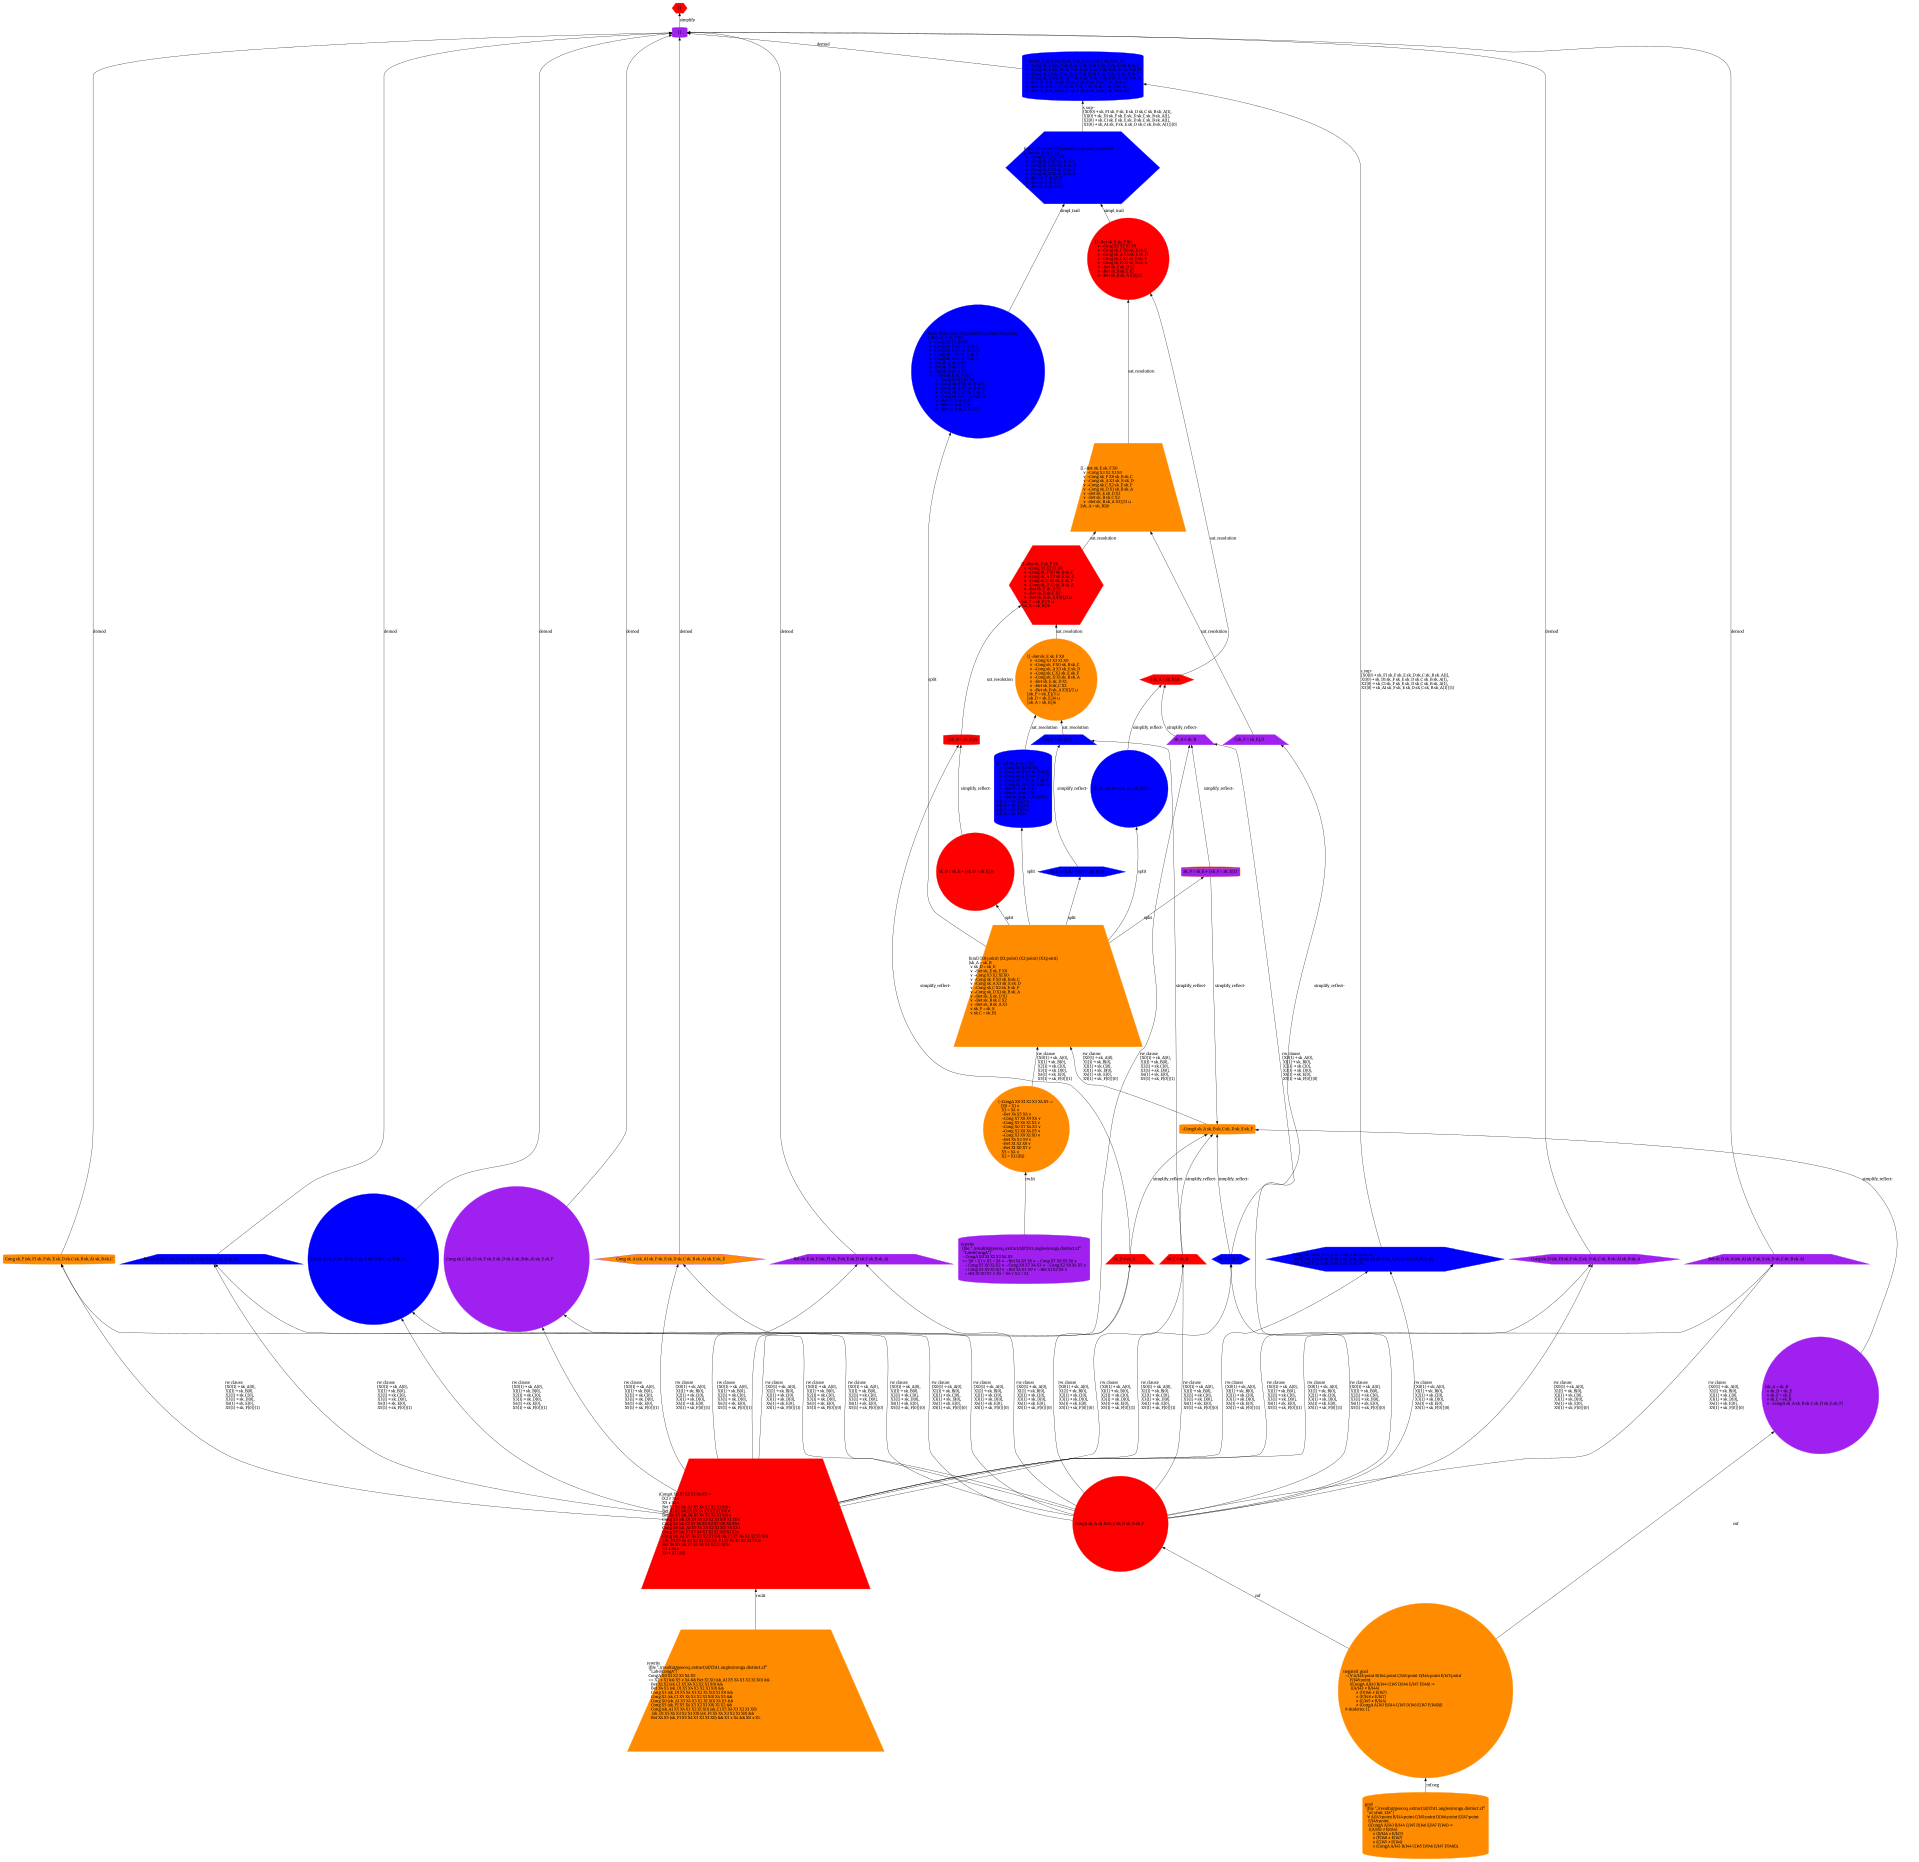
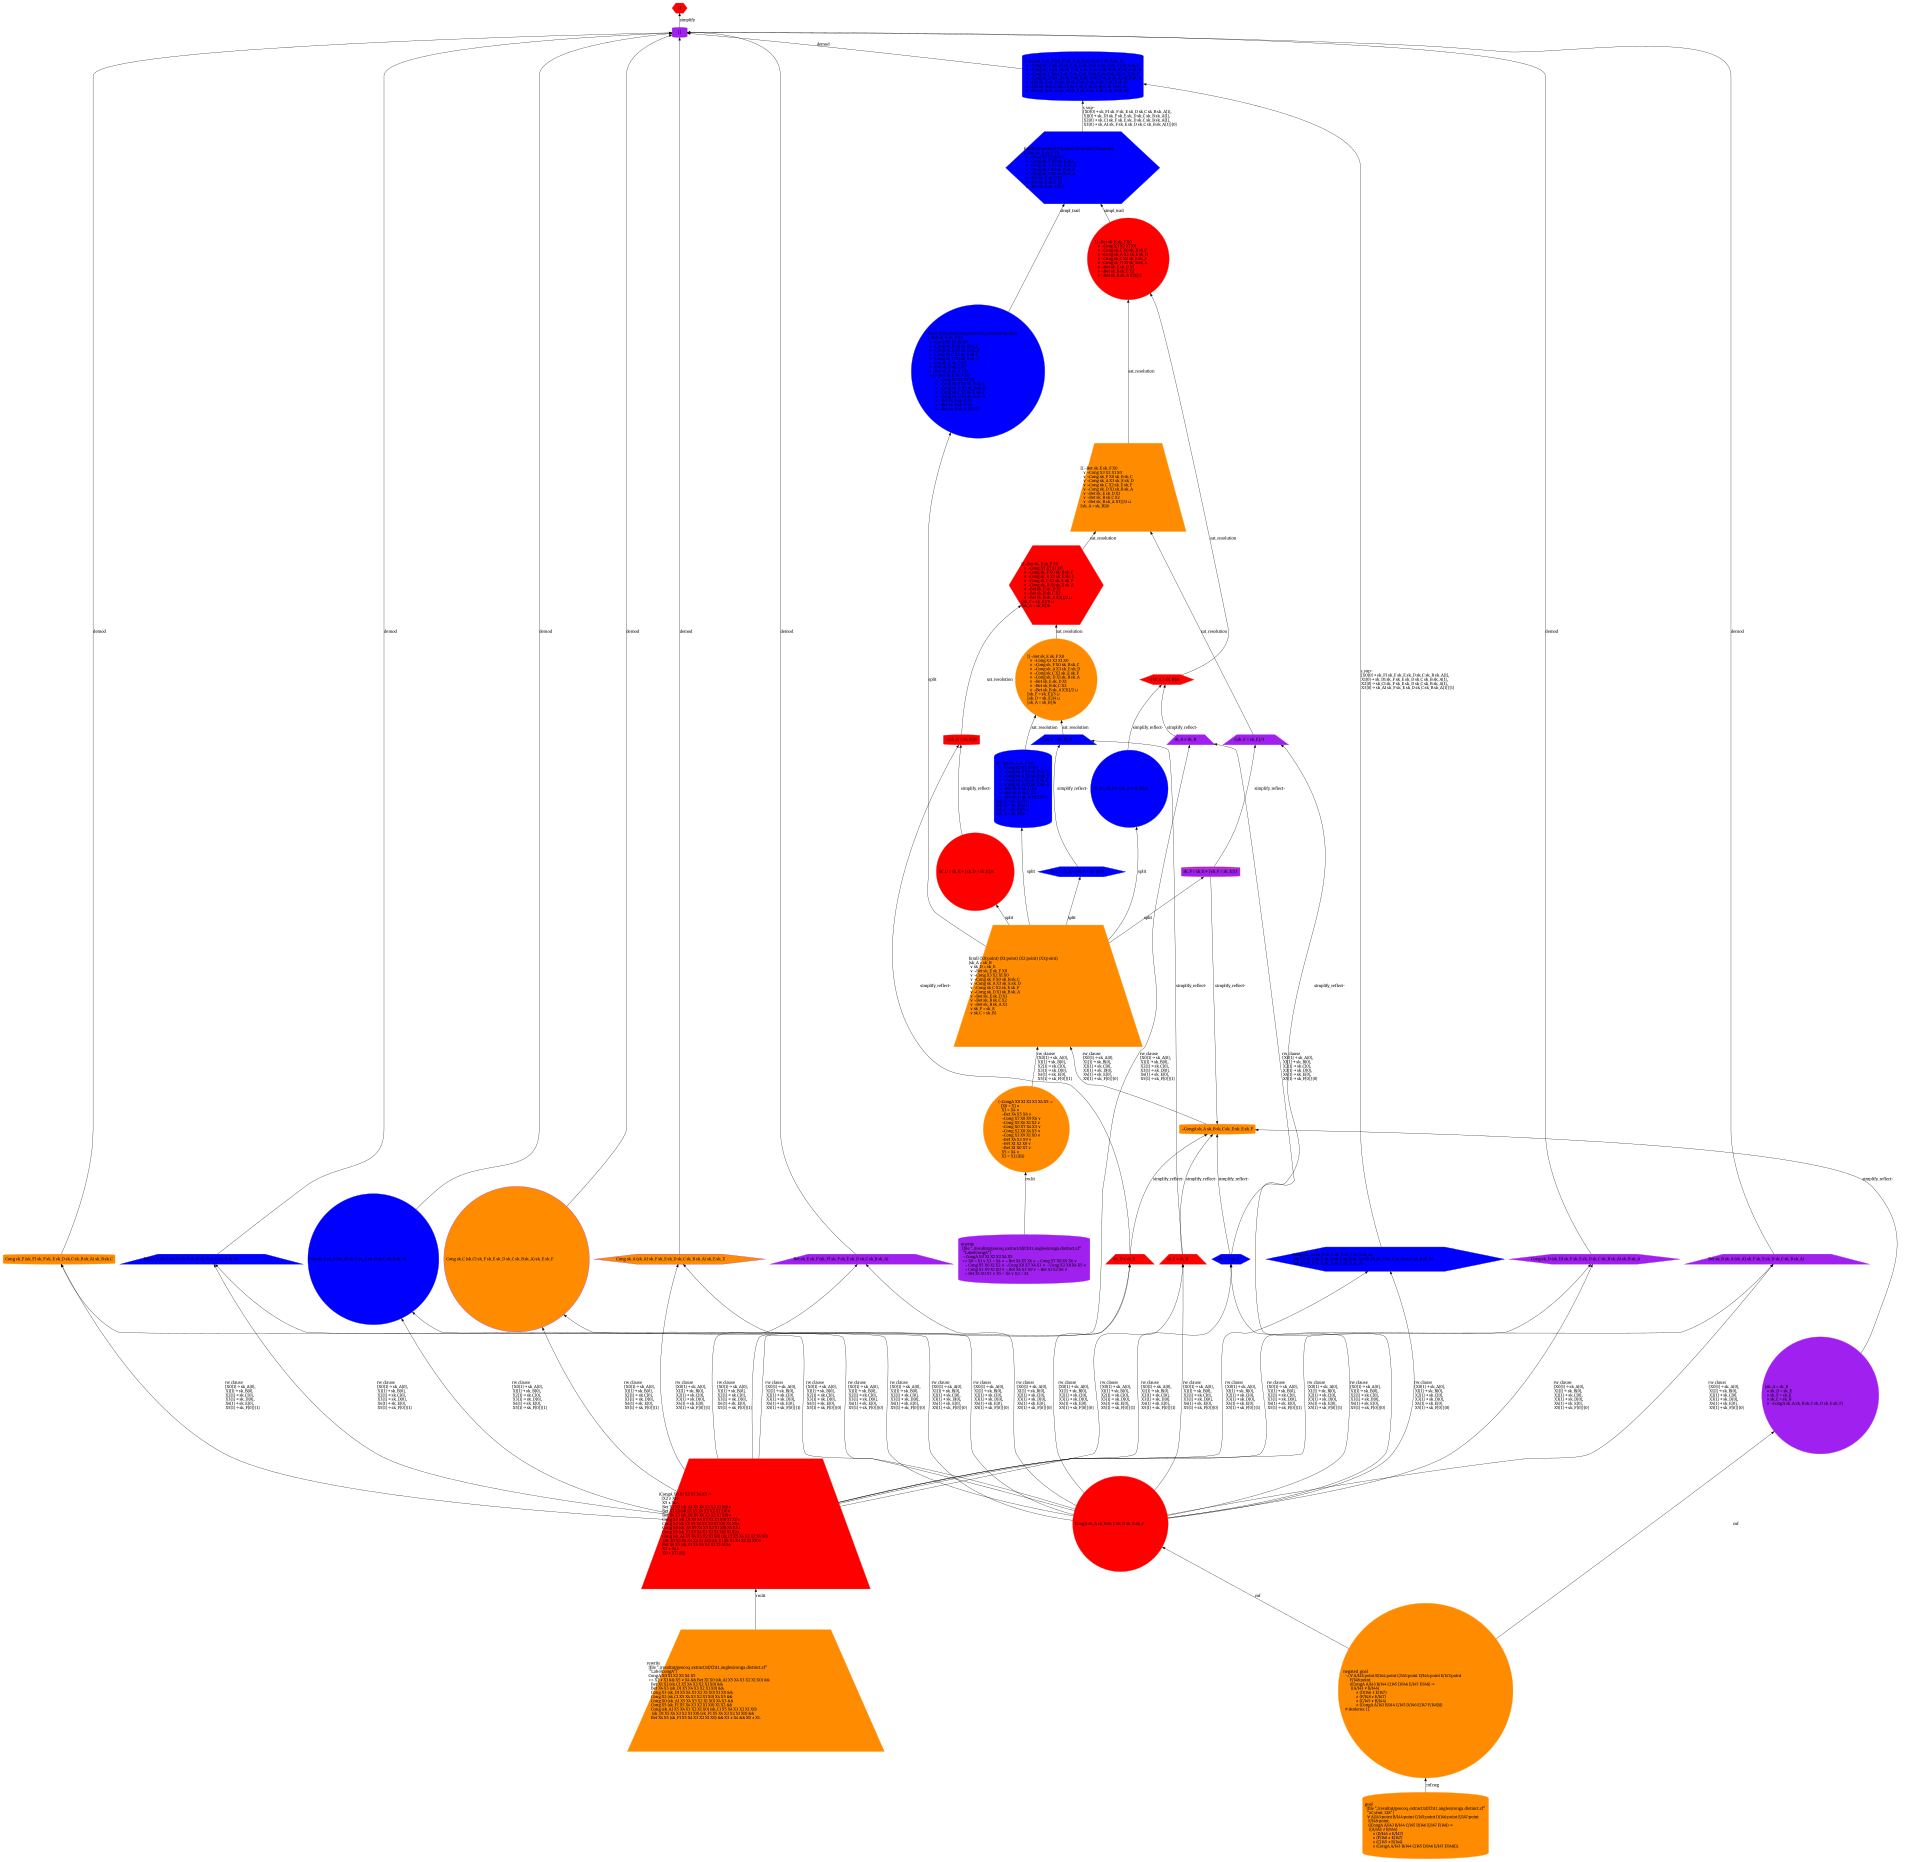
edge "sk_F = sk_E ← ⟦sk_F = sk_E⟧/3" -> "sk_A ≠ sk_B": now "sk_F = sk_E ← ⟦sk_F = sk_E⟧/3" -> "¬⟦sk_F = sk_E⟧/3"
node "Cong sk_C (sk_C1 sk_F sk_E sk_D sk_C sk_B sk_A) sk_E sk_F": fillcolor purple -> darkorange
